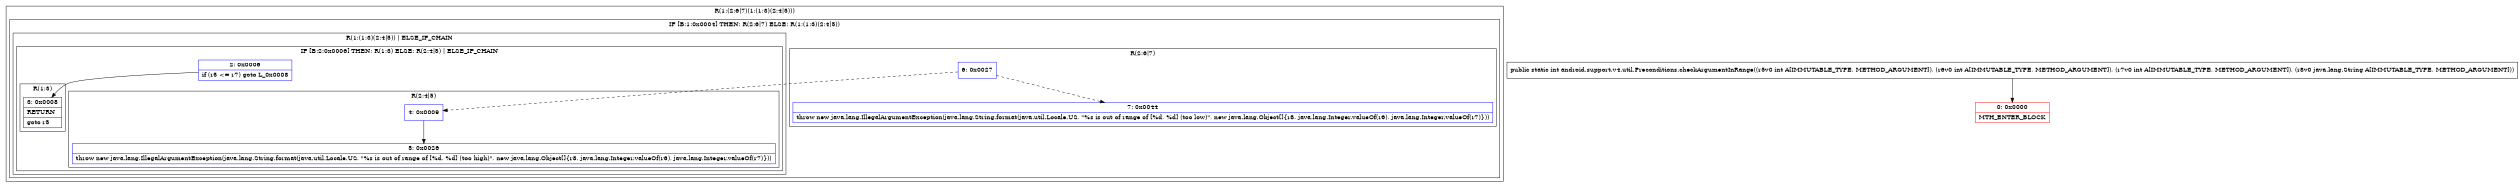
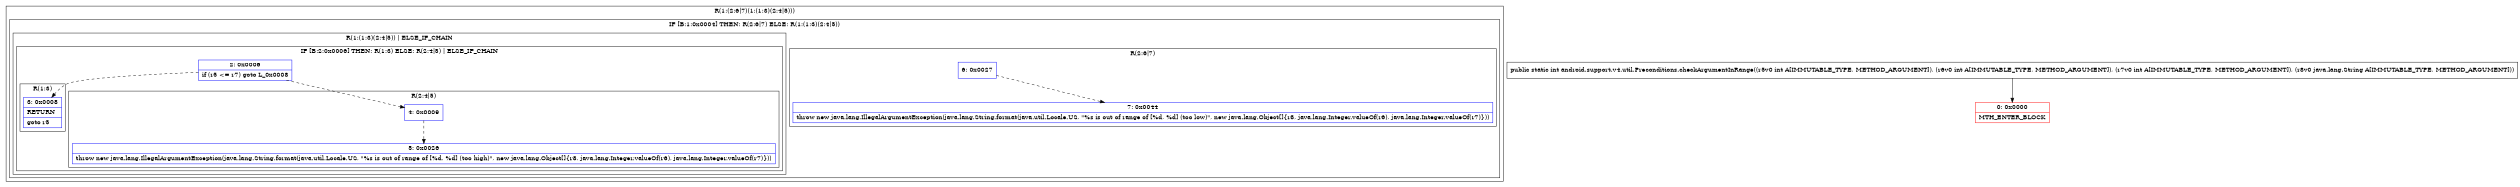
edge "2: 0x0006" -> "3: 0x0008": style solid -> dashed
edge "6: 0x0027" -> "4: 0x0009": now "2: 0x0006" -> "4: 0x0009"
edge "4: 0x0009" -> "5: 0x0026": style solid -> dashed
